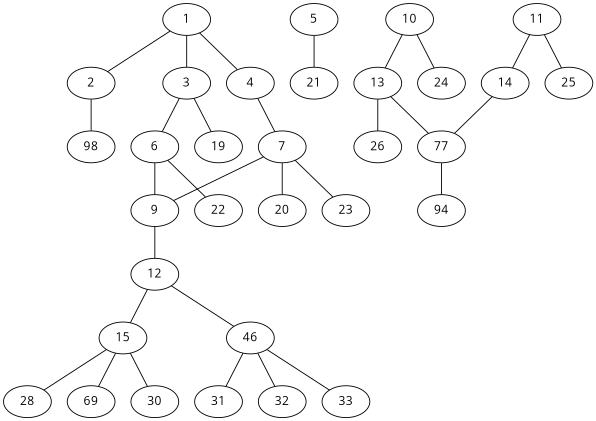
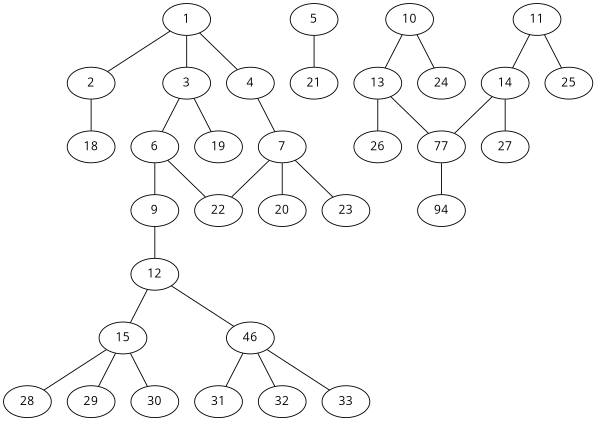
node "98": label "98" -> "18"
node "27": added
edge "7" -- "9": now "7" -- "22"
node "69": label "69" -> "29"
